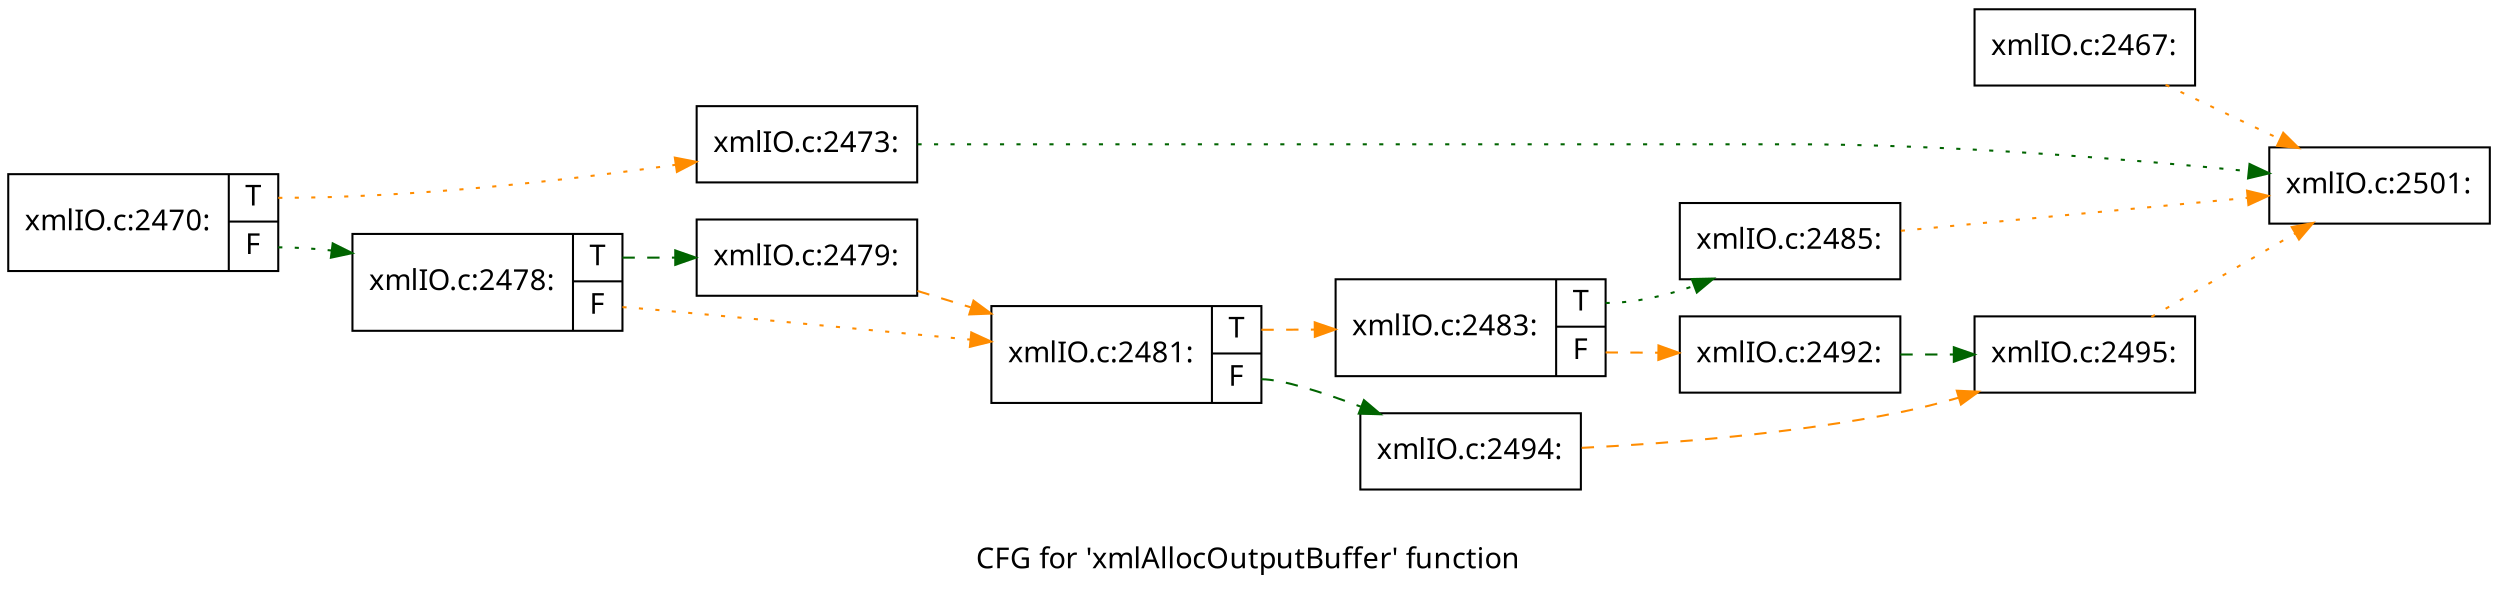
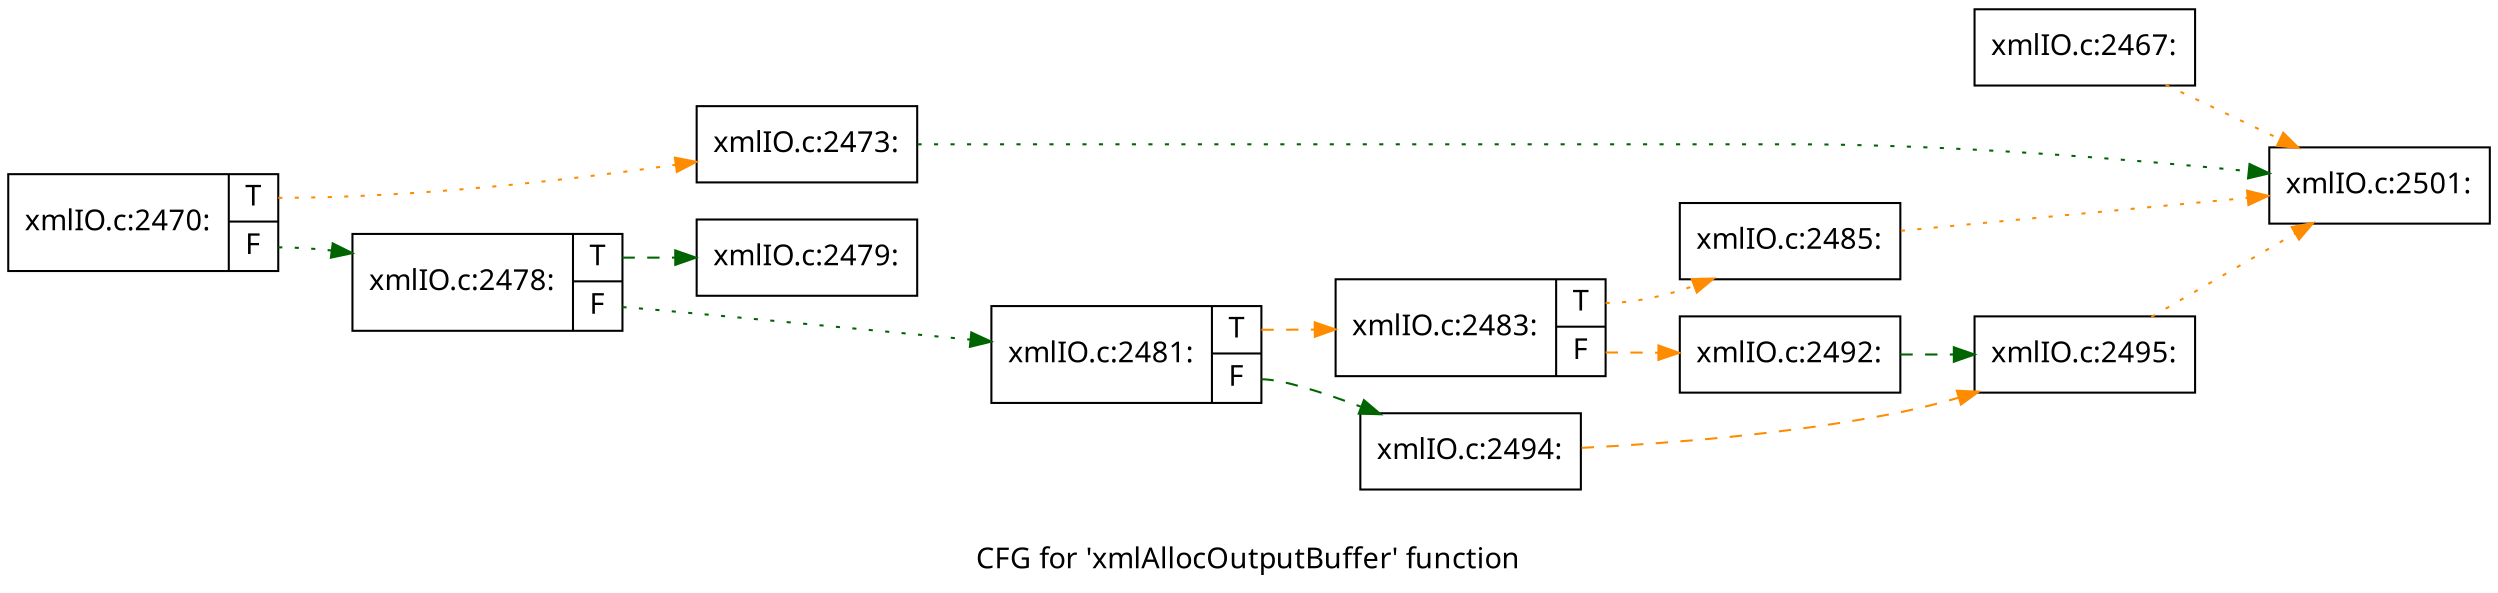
edge "xmlIO.c:2483:" -> "xmlIO.c:2485:": color darkgreen -> darkorange
edge "xmlIO.c:2479:" -> "xmlIO.c:2481:": removed
edge "xmlIO.c:2478:" -> "xmlIO.c:2481:": color darkorange -> darkgreen
